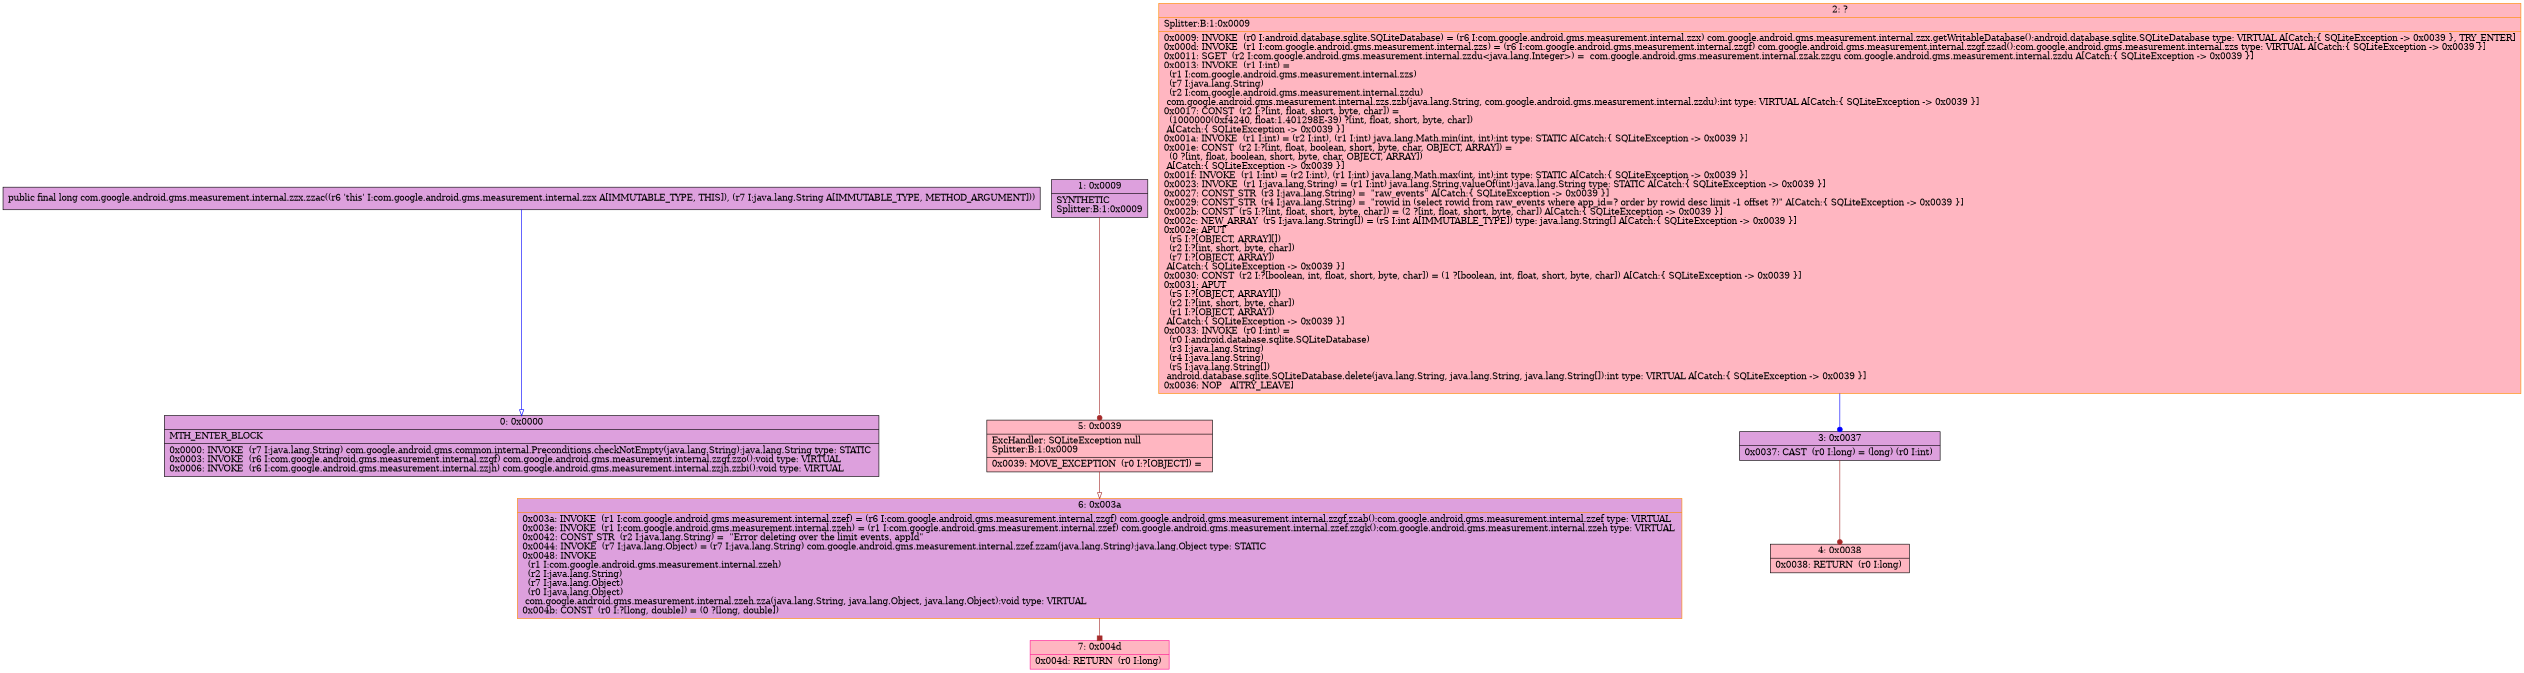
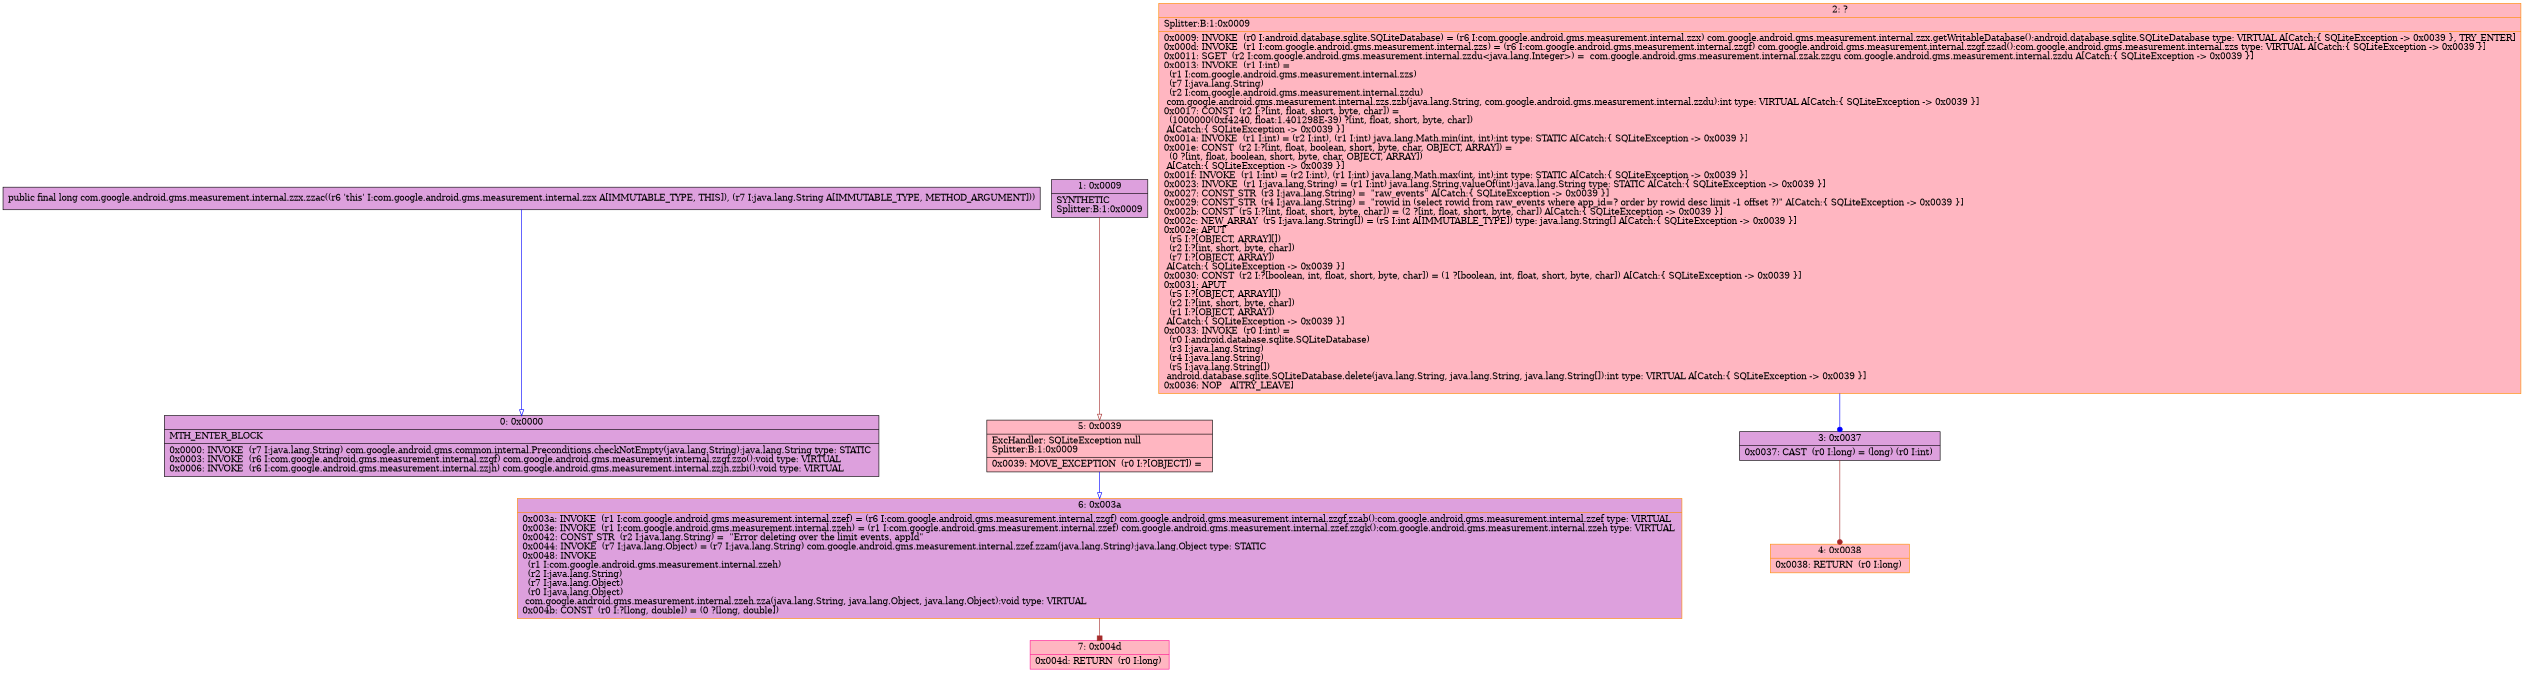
edge "1: 0x0009" -> "5: 0x0039": arrowhead dot -> onormal
edge "5: 0x0039" -> "6: 0x003a": color brown -> blue
node "4: 0x0038": color black -> darkorange
